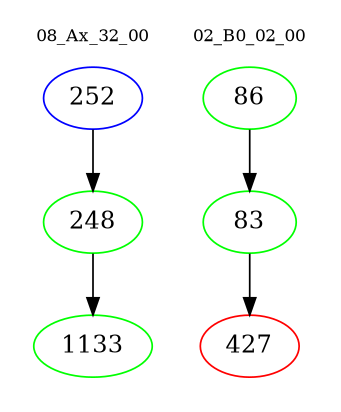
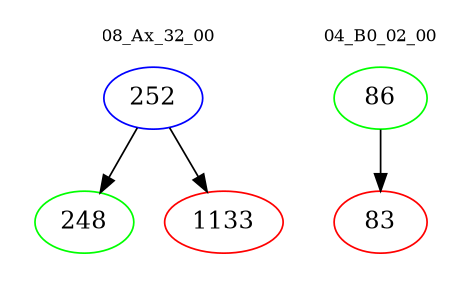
cluster "02_B0_02_00": label "02_B0_02_00" -> "04_B0_02_00"
node "83": color green -> red
edge "248" -> "1133": now "252" -> "1133"
node "1133": color green -> red
node "427": removed
